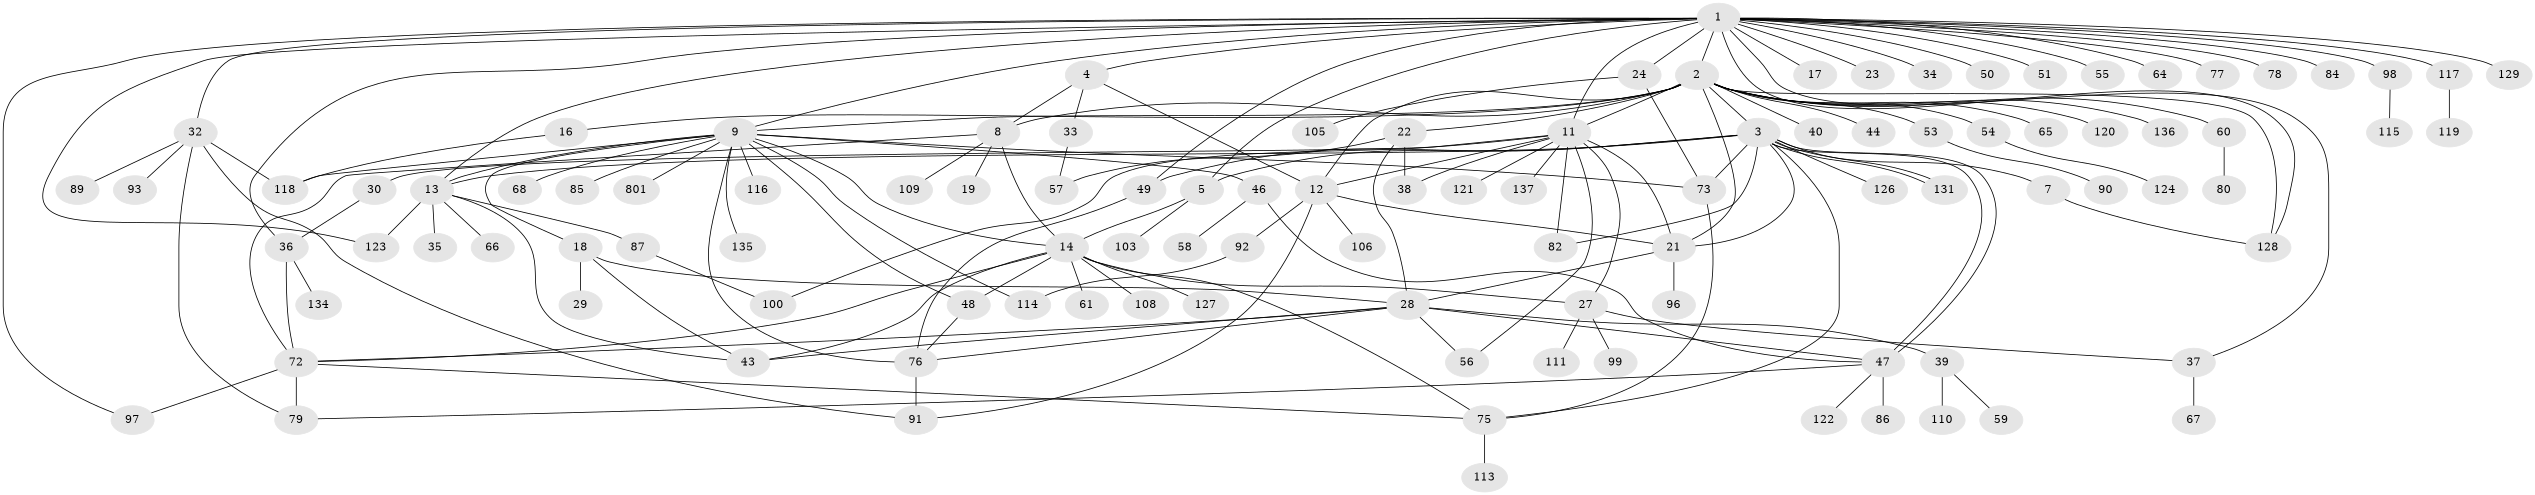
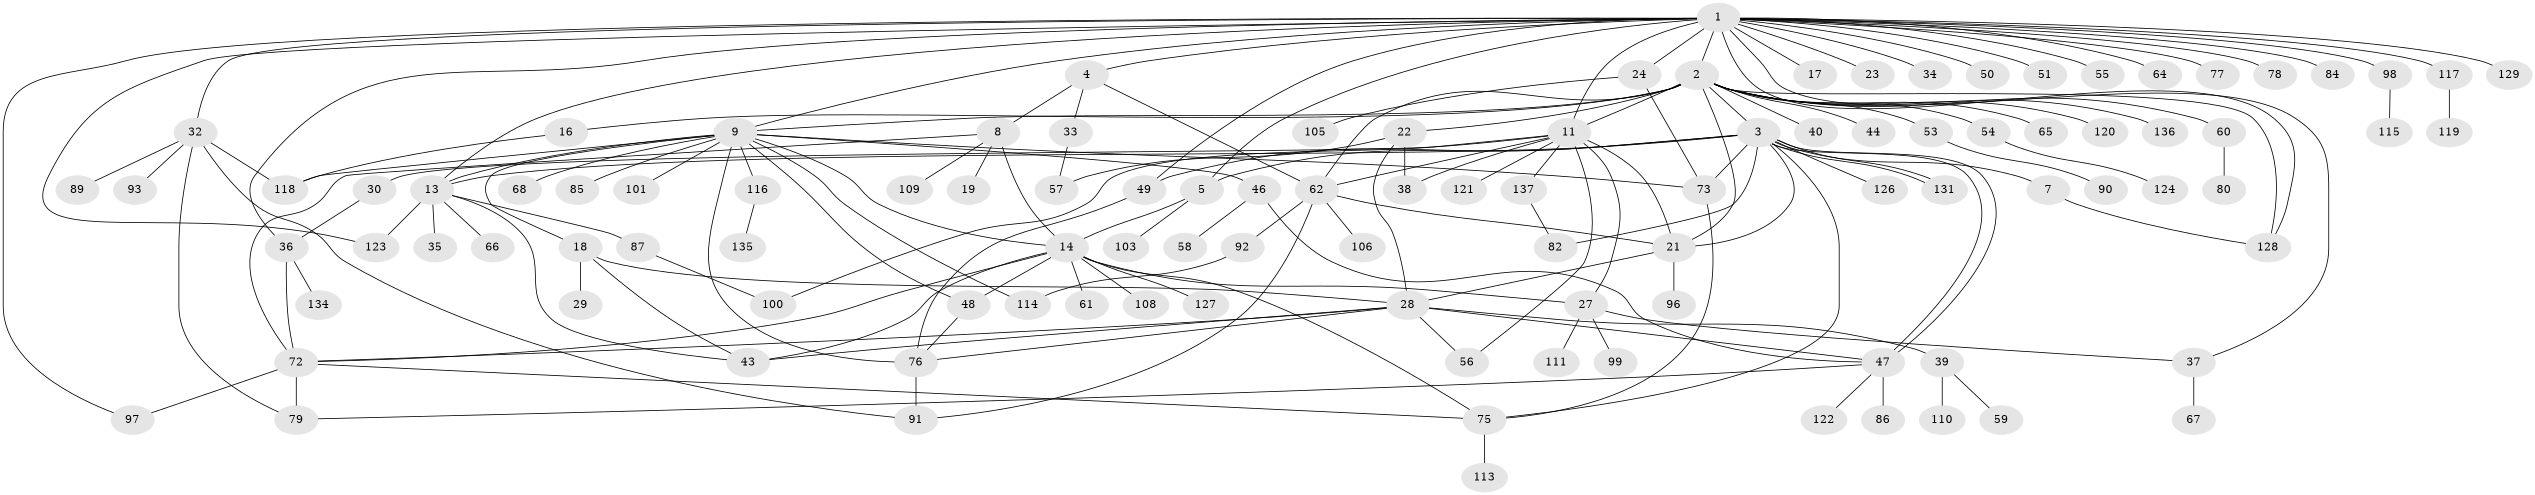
edge "2" -- "8": removed
node "801": label "801" -> "101"
node "12": label "12" -> "62"
edge "11" -- "82": now "137" -- "82"
edge "9" -- "135": now "116" -- "135"
